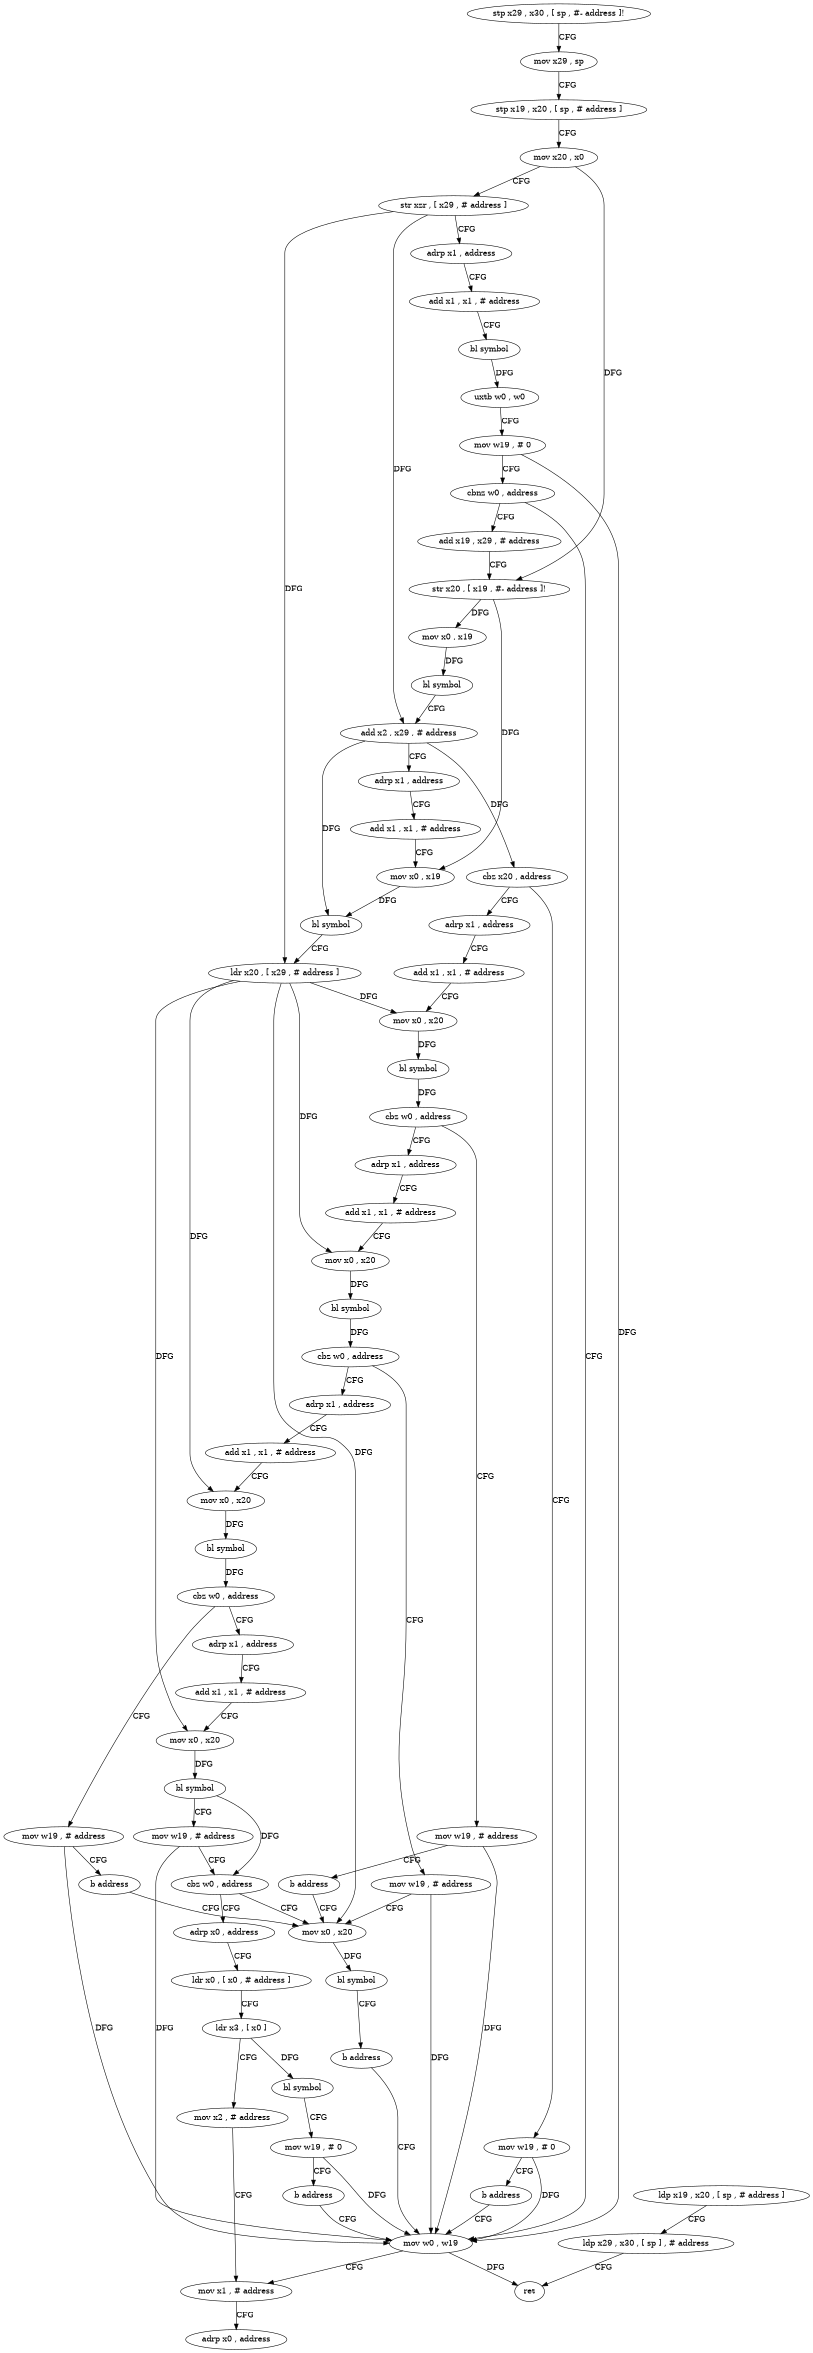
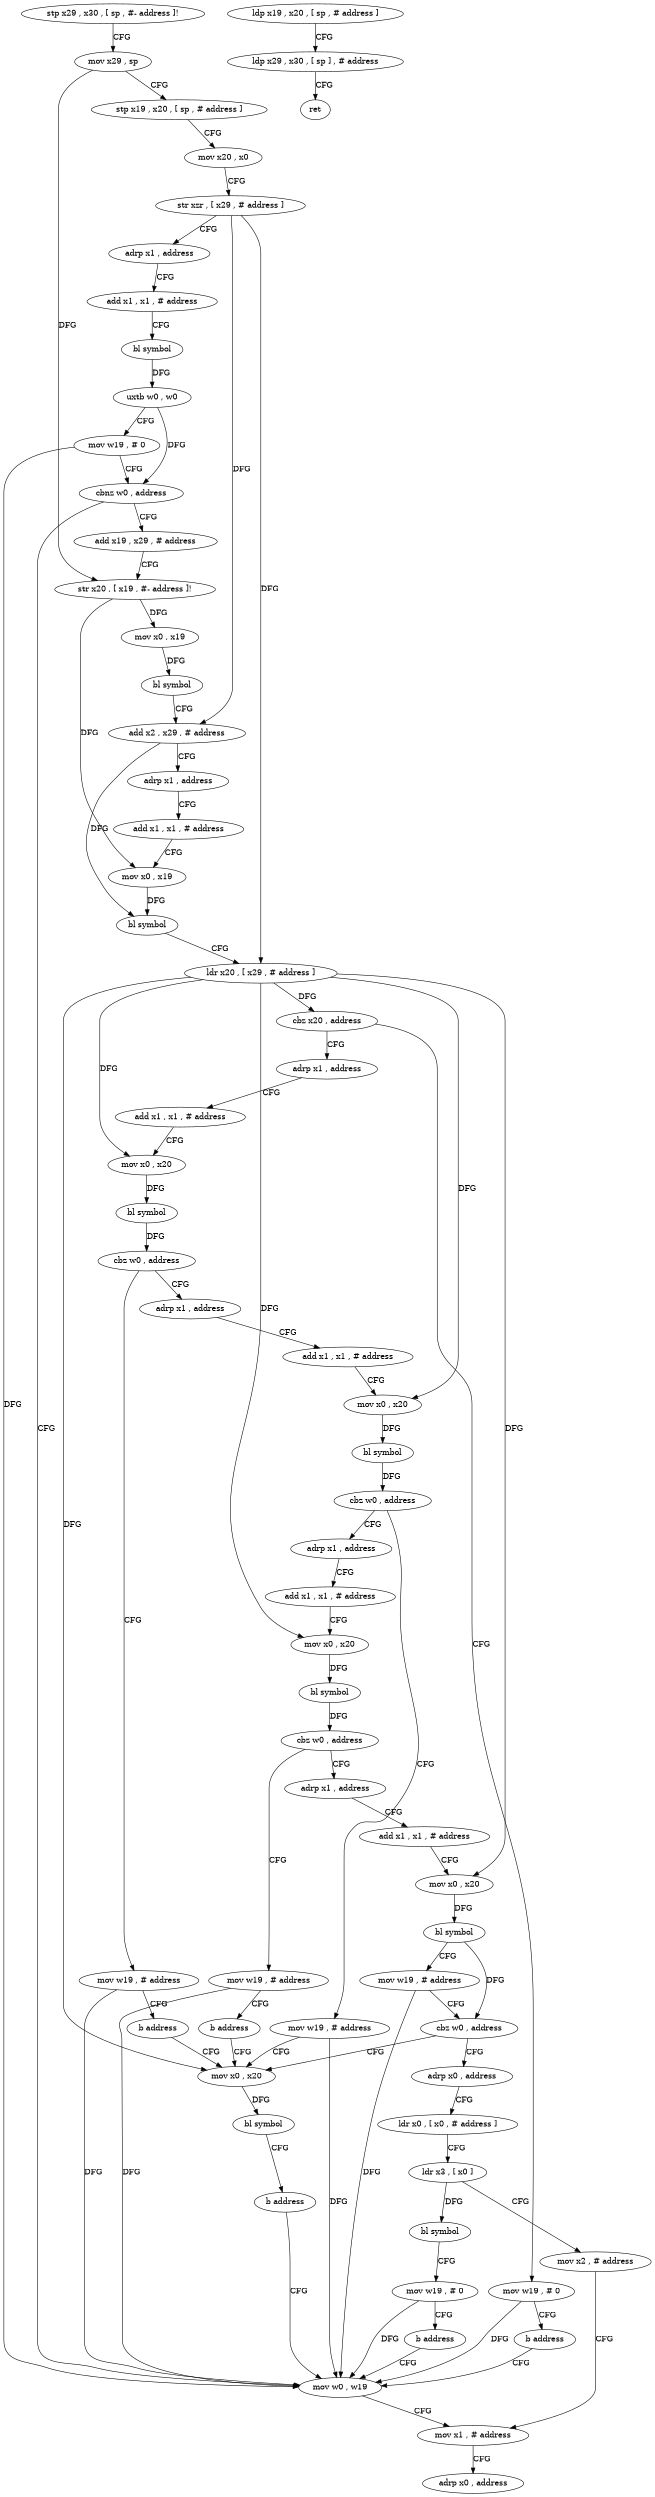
edge "mov x20 , x0" -> "str x20 , [ x19 , #- address ]!": now "mov x29 , sp" -> "str x20 , [ x19 , #- address ]!"
edge "uxtb w0 , w0" -> "cbnz w0 , address": added, label "DFG"
edge "add x2 , x29 , # address" -> "cbz x20 , address": now "ldr x20 , [ x29 , # address ]" -> "cbz x20 , address"
edge "mov w0 , w19" -> "ret": removed, label "DFG"
